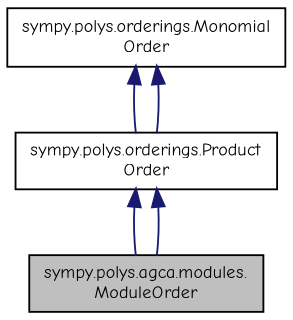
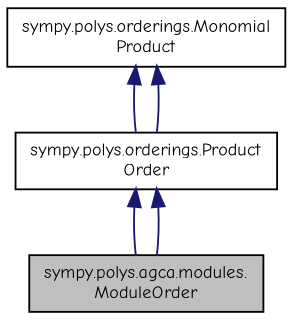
node "sympy.polys.orderings.Monomial Order": label "sympy.polys.orderings.Monomial Order" -> "sympy.polys.orderings.Monomial Product"
